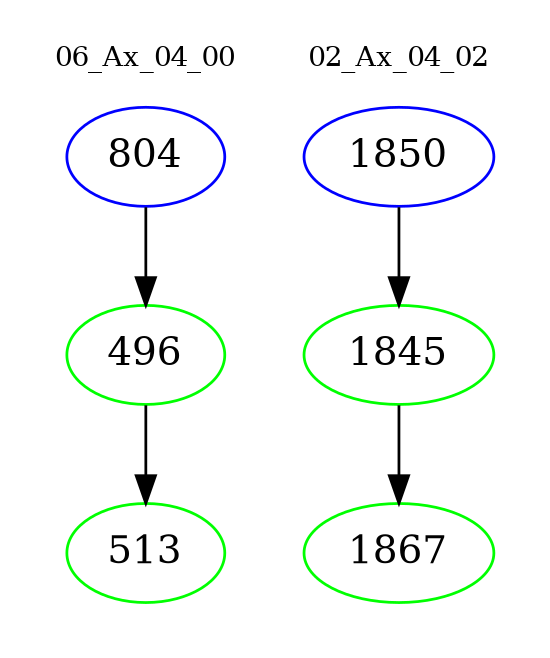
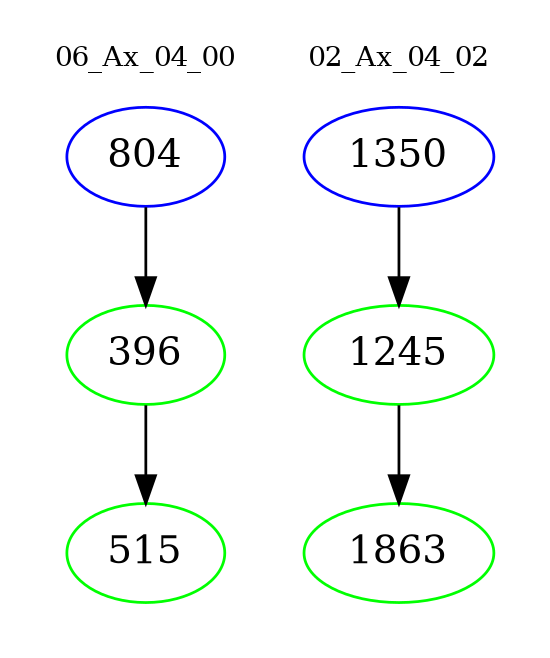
node "1850": label "1850" -> "1350"
node "496": label "496" -> "396"
node "1845": label "1845" -> "1245"
node "513": label "513" -> "515"
node "1867": label "1867" -> "1863"
